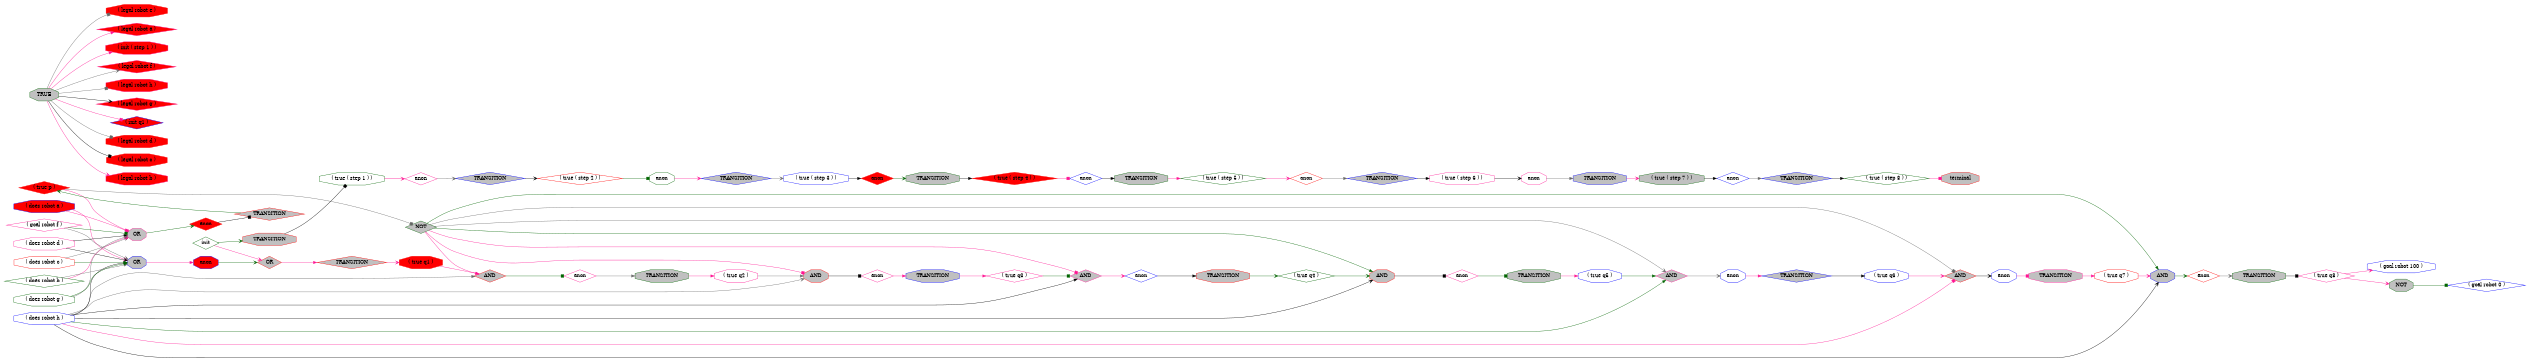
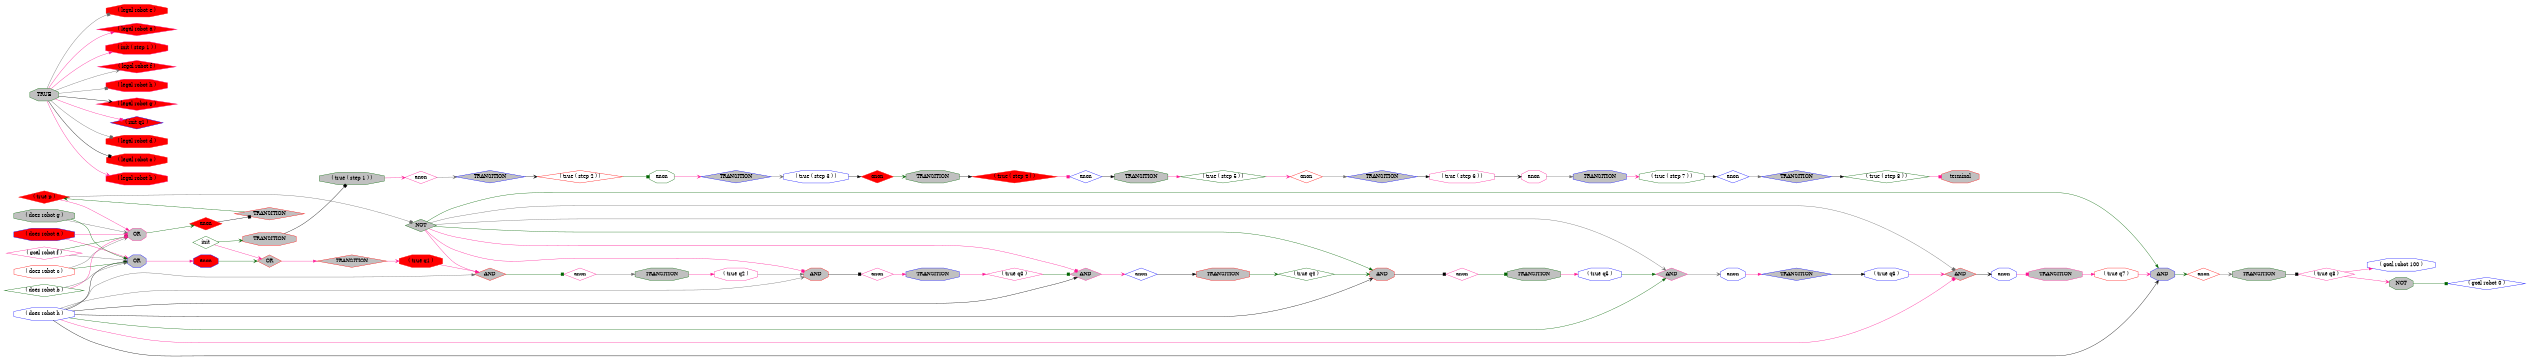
node "( true ( step 7 ) )": fillcolor grey -> white
node "( true ( step 1 ) )": fillcolor white -> grey
node "( does robot d )": removed
edge "( true q8 )" -> "( goal robot 100 )": arrowhead vee -> normal
node "( does robot g )": fillcolor white -> grey
